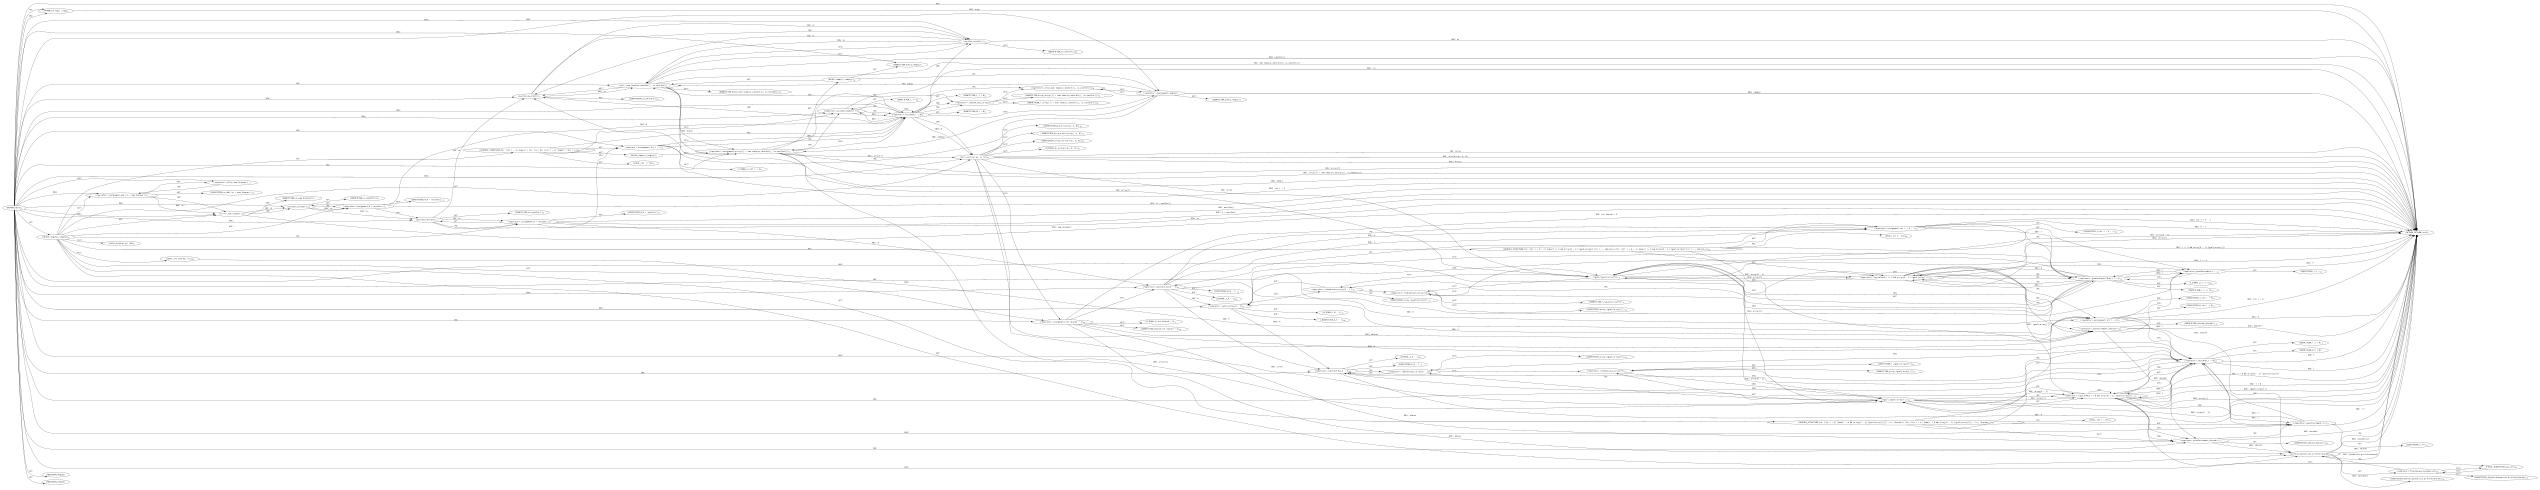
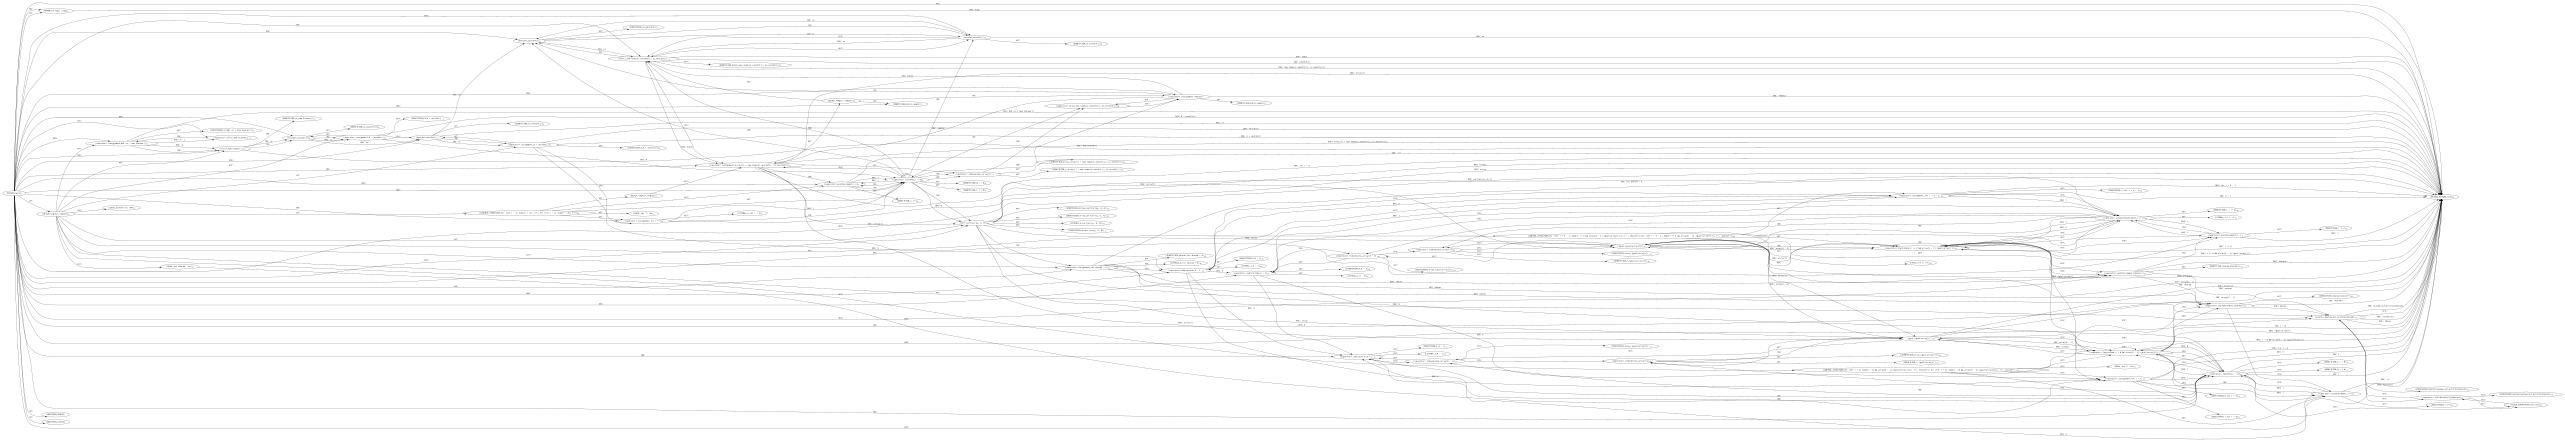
edge "(<operator>.assignment,ANY sc = new Scanner())" -> "(METHOD_RETURN,void)": added, label "DDG: ANY sc = new Scanner()"
edge "(<operator>.assignment,ANY sc = new Scanner())" -> "(<operator>.alloc,new Scanner())": label "AST: " -> "DDG: K - 1"
